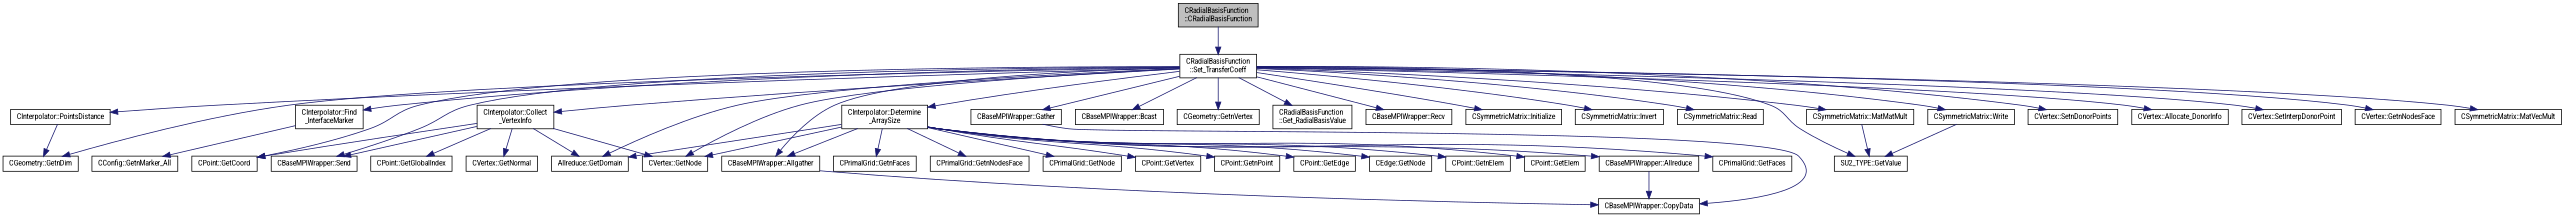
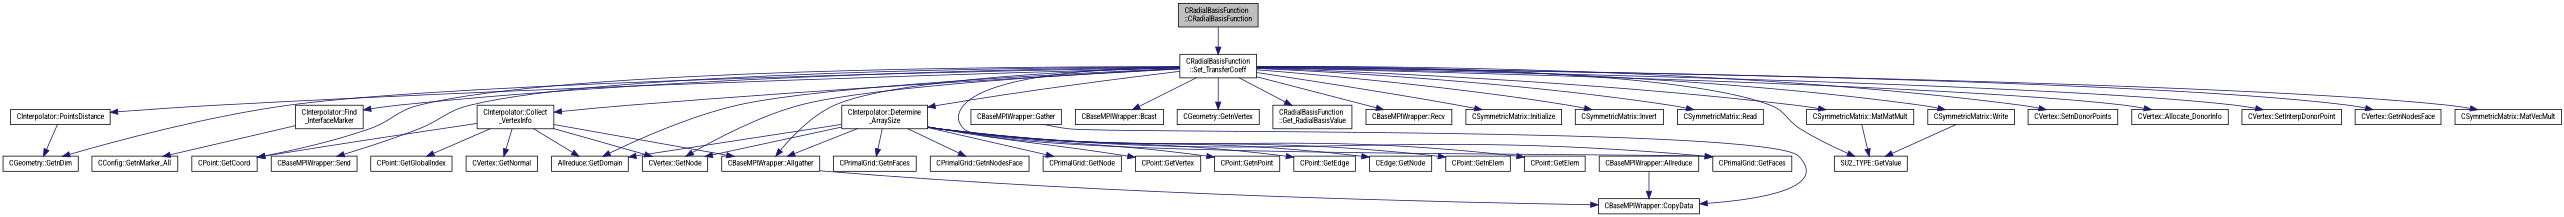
edge "CRadialBasisFunction ::Set_TransferCoeff" -> "CBaseMPIWrapper::Gather": now "CRadialBasisFunction ::Set_TransferCoeff" -> "CPrimalGrid::GetFaces"
edge "CInterpolator::Collect _VertexInfo" -> "CBaseMPIWrapper::Send": now "CInterpolator::Collect _VertexInfo" -> "CBaseMPIWrapper::Allgather"
edge "CInterpolator::Determine _ArraySize" -> "CBaseMPIWrapper::Allreduce": removed
